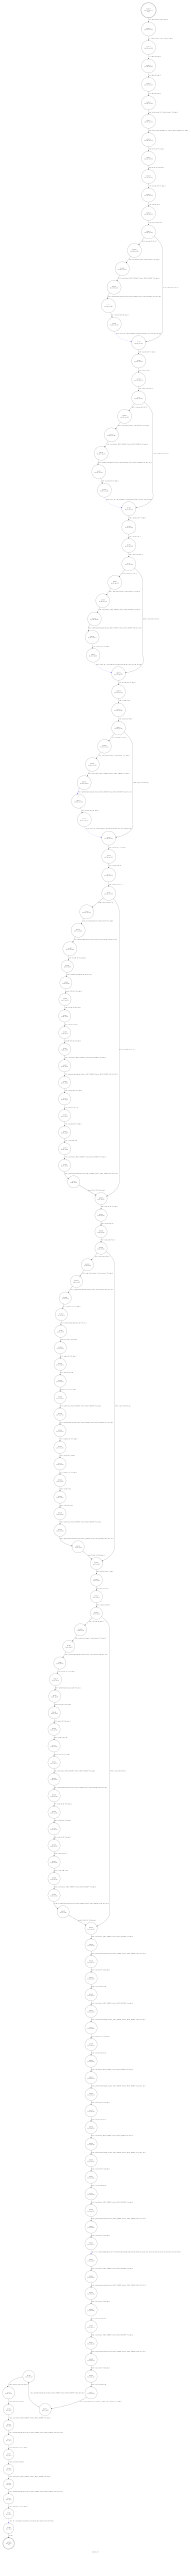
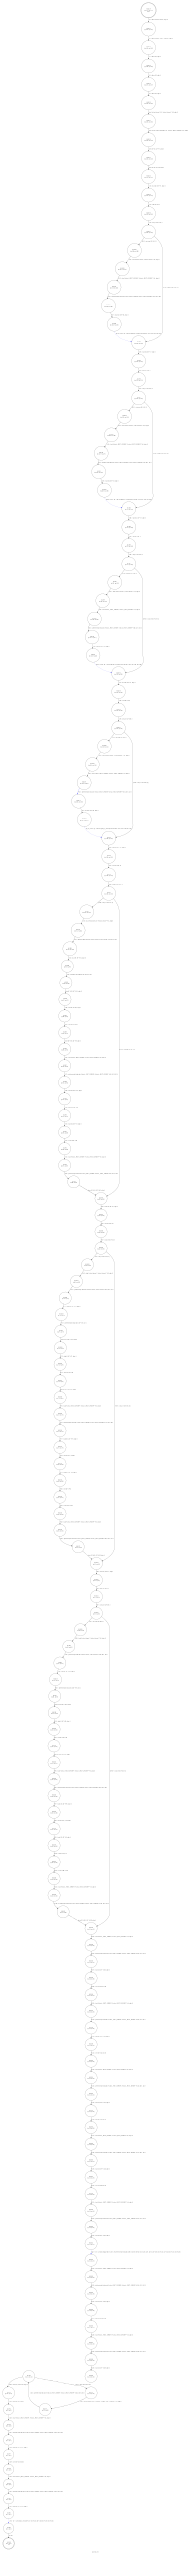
edge "N41369 (rp:14, ep:14)" -> "N41370 (rp:13, ep:13)": now "N41372 (rp:11, ep:11)" -> "N41370 (rp:13, ep:13)"
